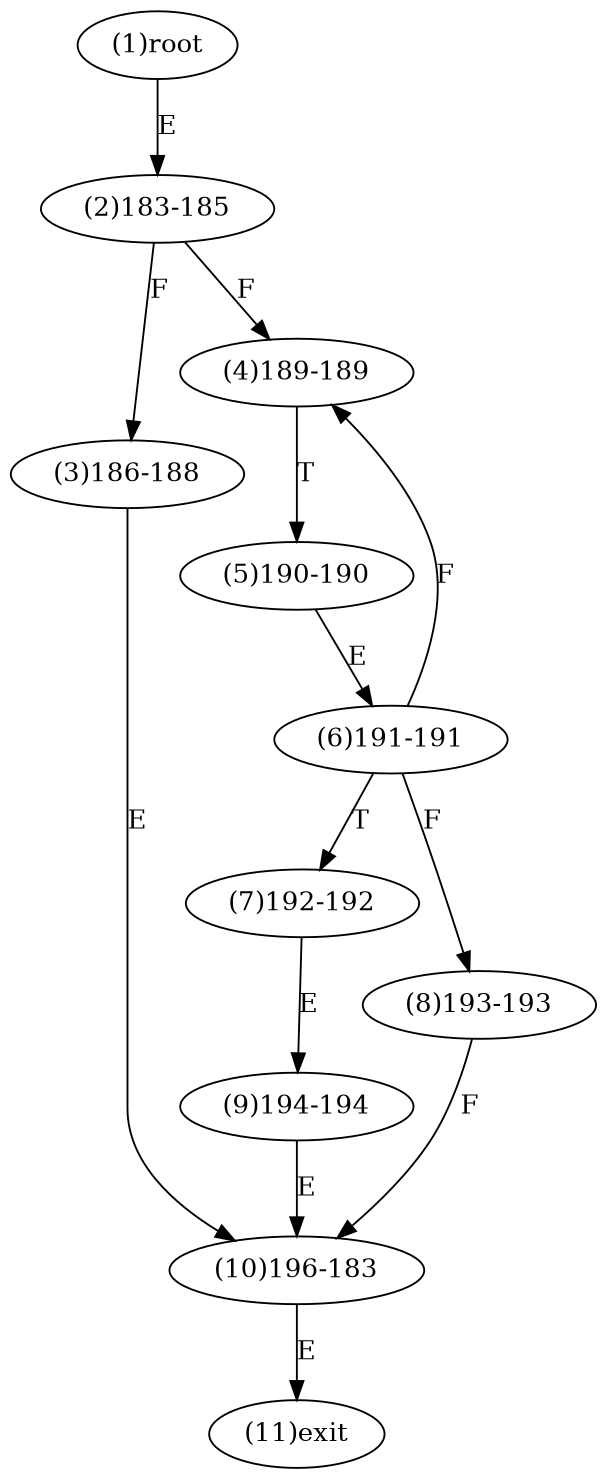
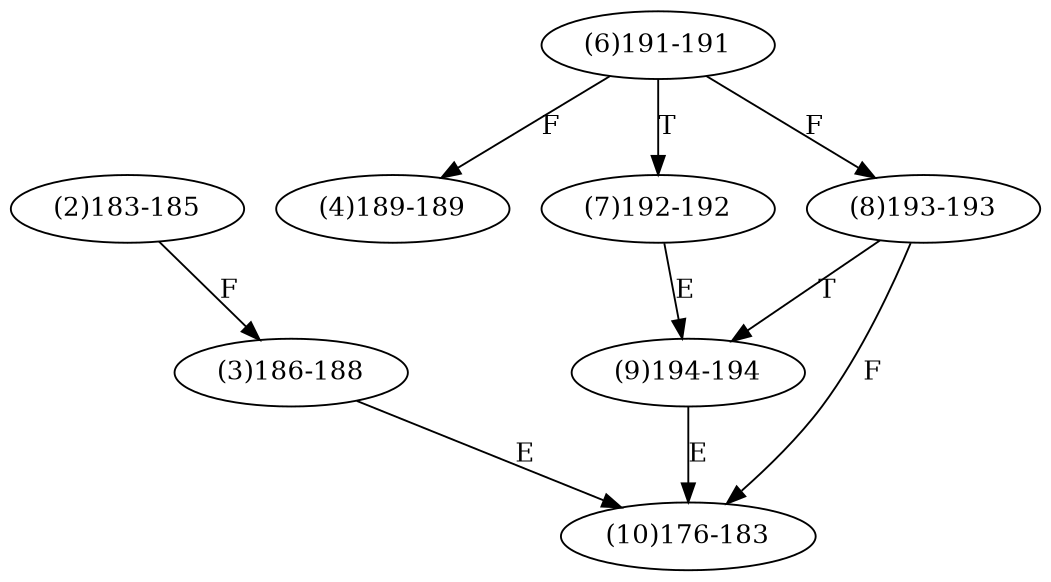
node "(1)root": removed
edge "(2)183-185" -> "(4)189-189": removed, label "F"
edge "(8)193-193" -> "(9)194-194": added, label "T"
node "(5)190-190": removed
node "(10)196-183": label "(10)196-183" -> "(10)176-183"
node "(11)exit": removed
